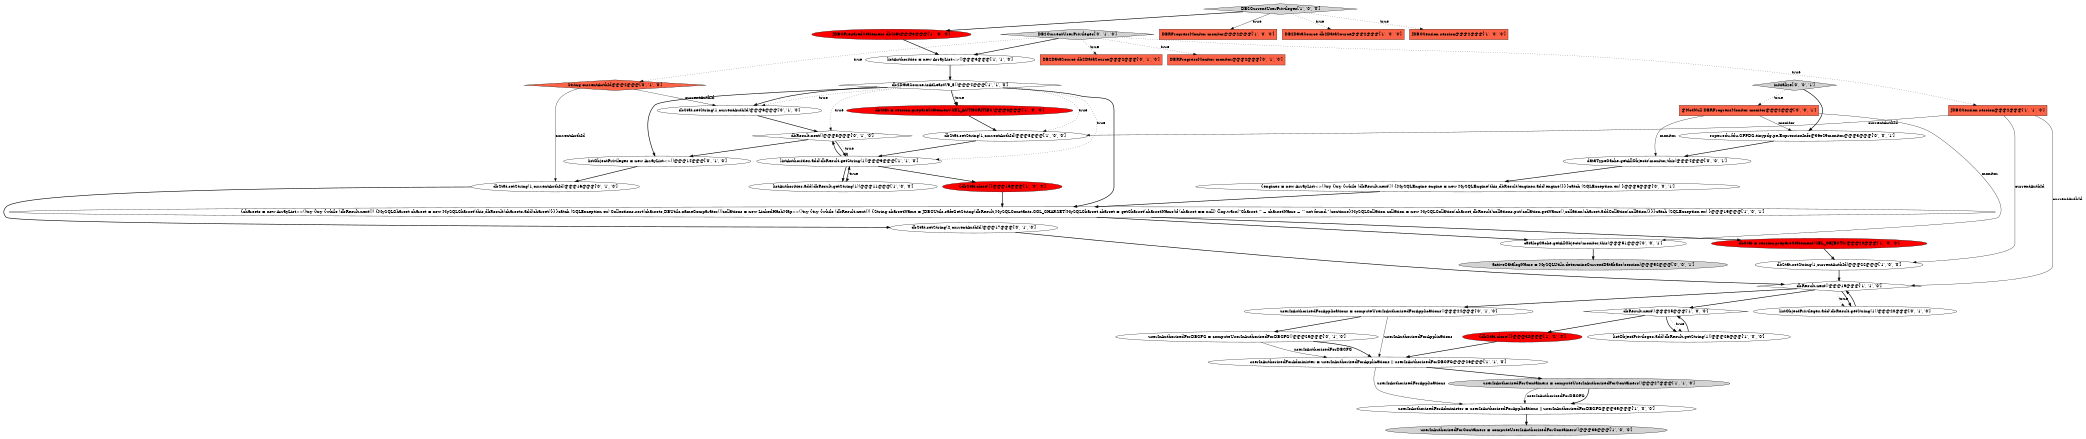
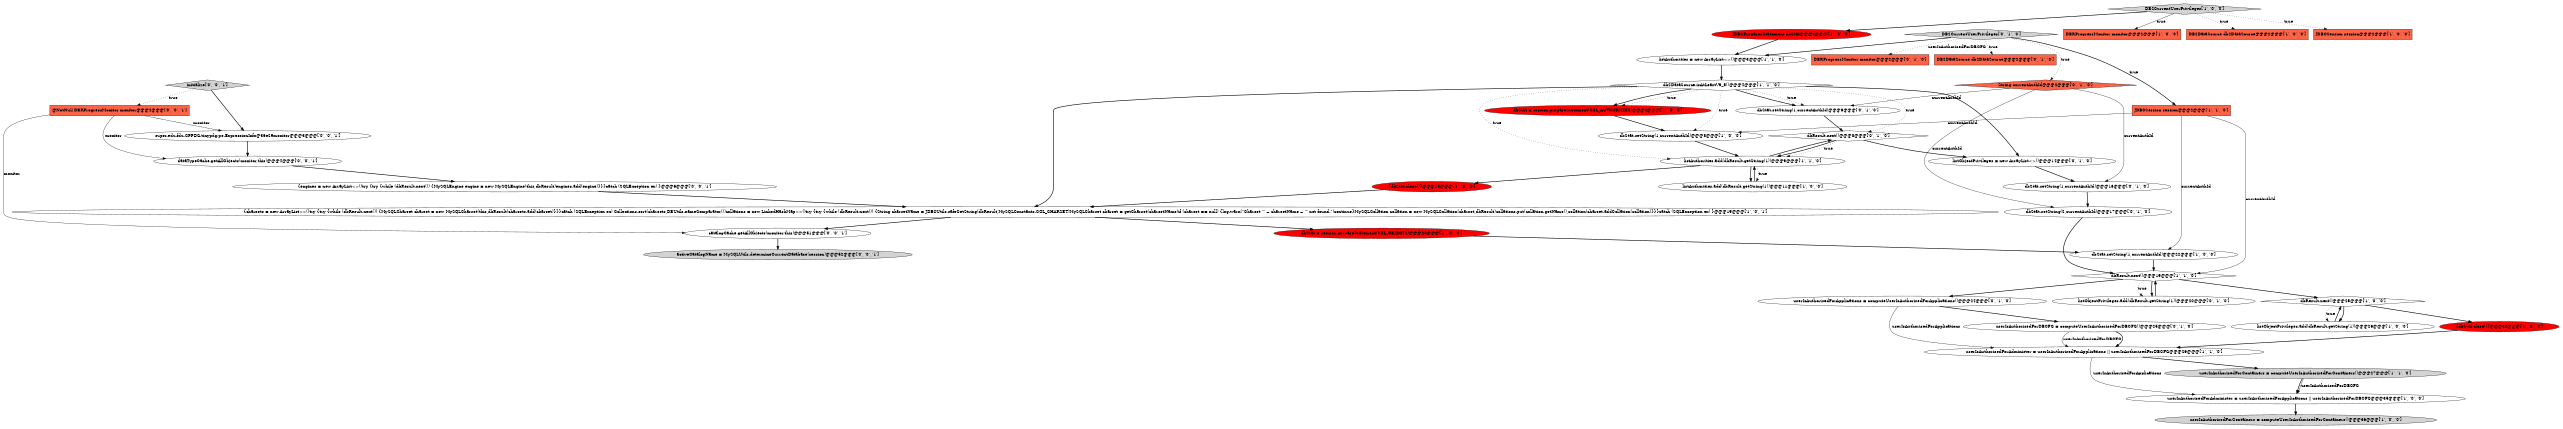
edge "DB2CurrentUserPrivileges['0', '1', '0']" -> "DBRProgressMonitor monitor@@@2@@@['0', '1', '0']": label "true" -> "userIsAuthorisedForDBCFG"
edge "DB2CurrentUserPrivileges['0', '1', '0']" -> "JDBCSession session@@@2@@@['1', '1', '0']": style dotted -> bold
edge "String currentAuthId@@@2@@@['0', '1', '0']" -> "dbStat.setString(2,currentAuthId)@@@17@@@['0', '1', '0']": added, label "currentAuthId"
